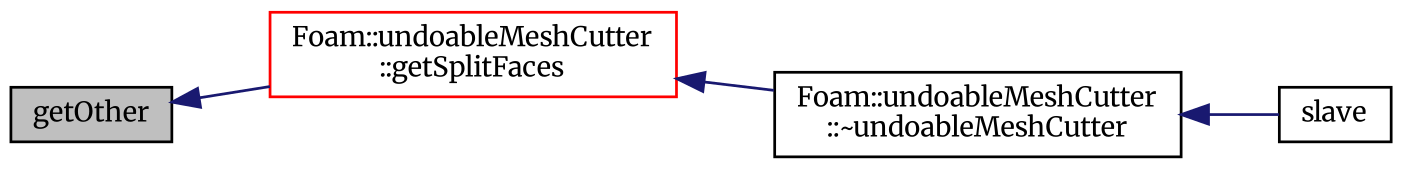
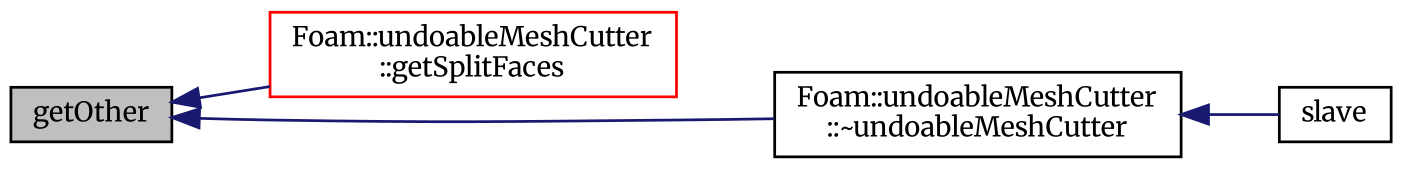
edge "Foam::undoableMeshCutter ::~undoableMeshCutter" -> "Foam::undoableMeshCutter ::getSplitFaces": now "Foam::undoableMeshCutter ::~undoableMeshCutter" -> "getOther"
